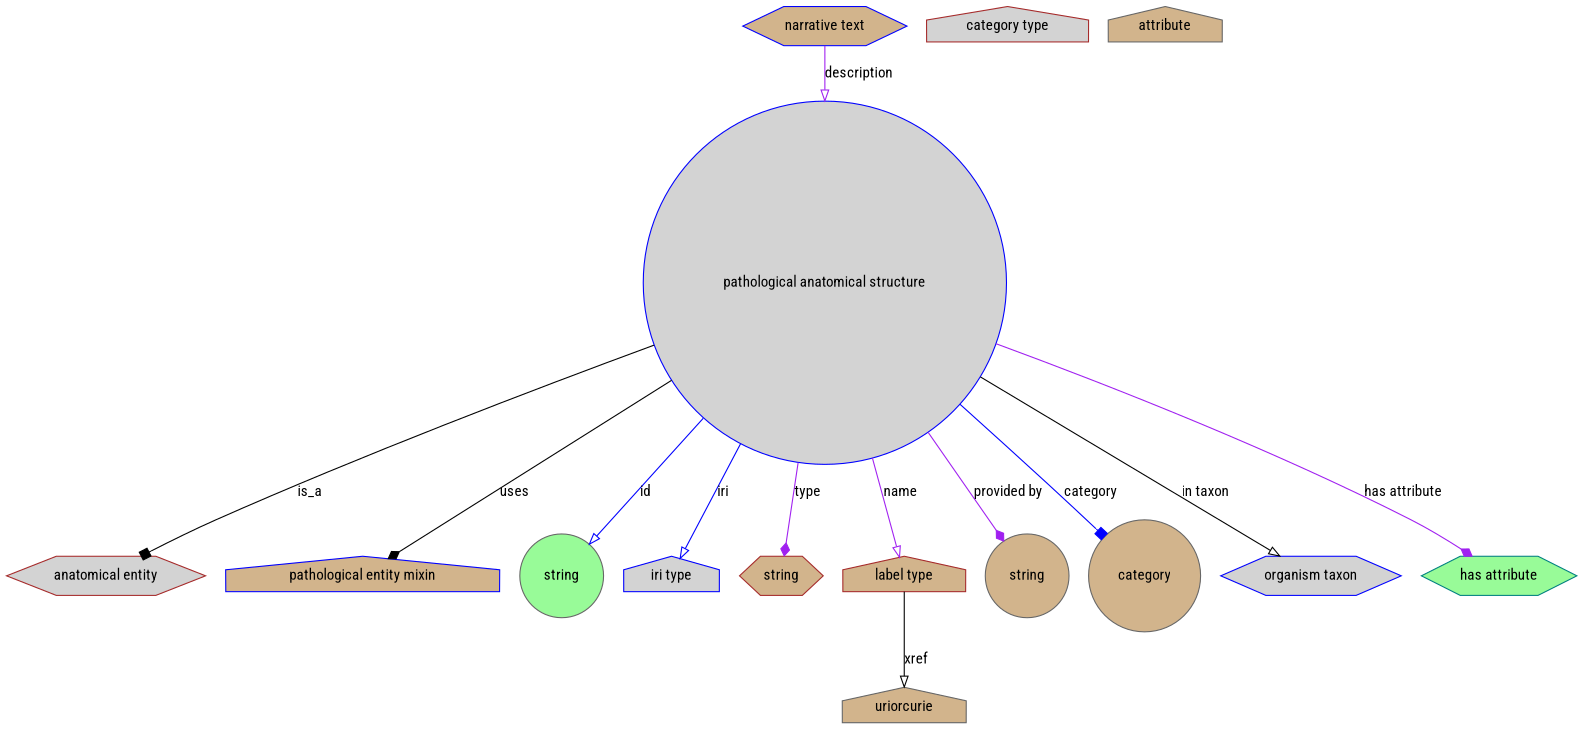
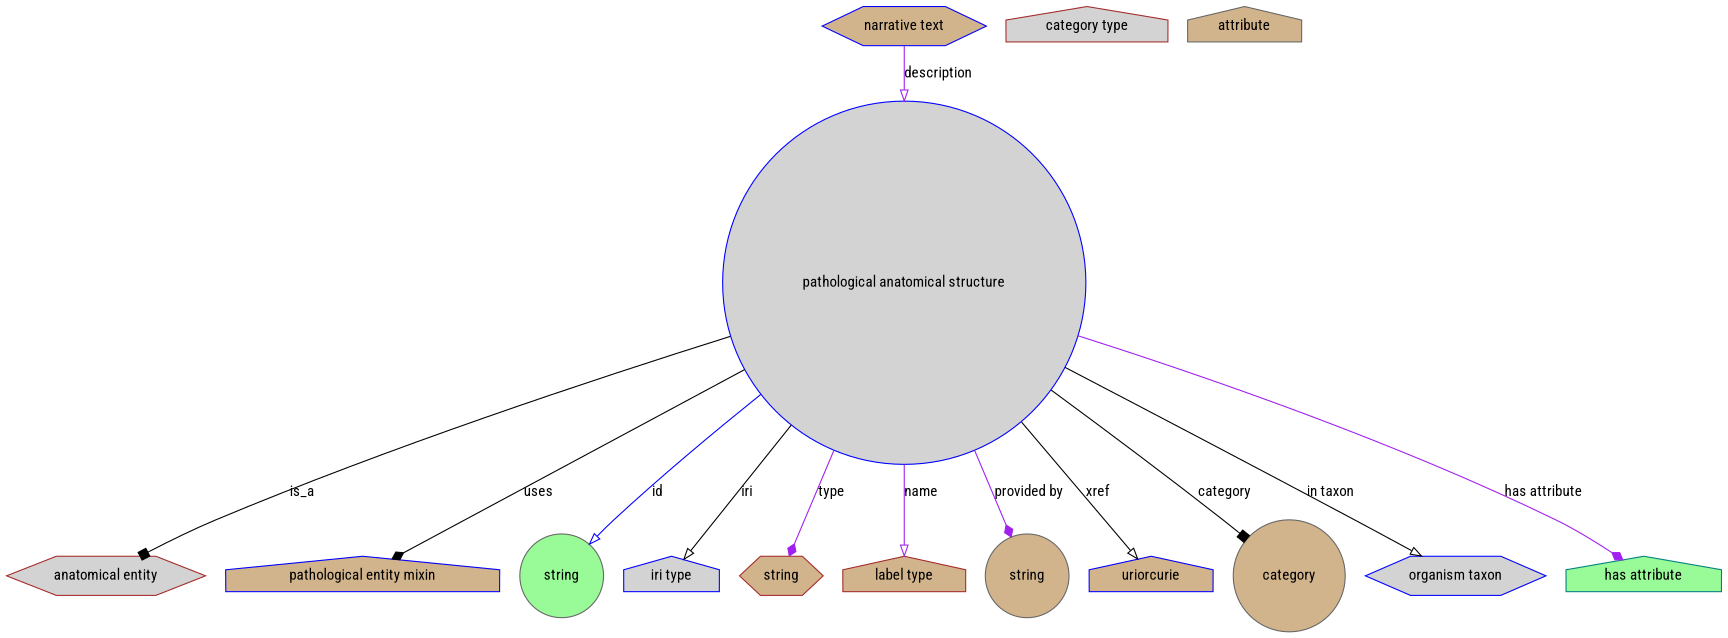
edge "pathological anatomical structure" -> "category": color blue -> black
edge "pathological anatomical structure" -> "iri type": color blue -> black
node "has attribute": shape hexagon -> house
edge "label type" -> "uriorcurie": now "pathological anatomical structure" -> "uriorcurie"
node "uriorcurie": color gray40 -> blue
